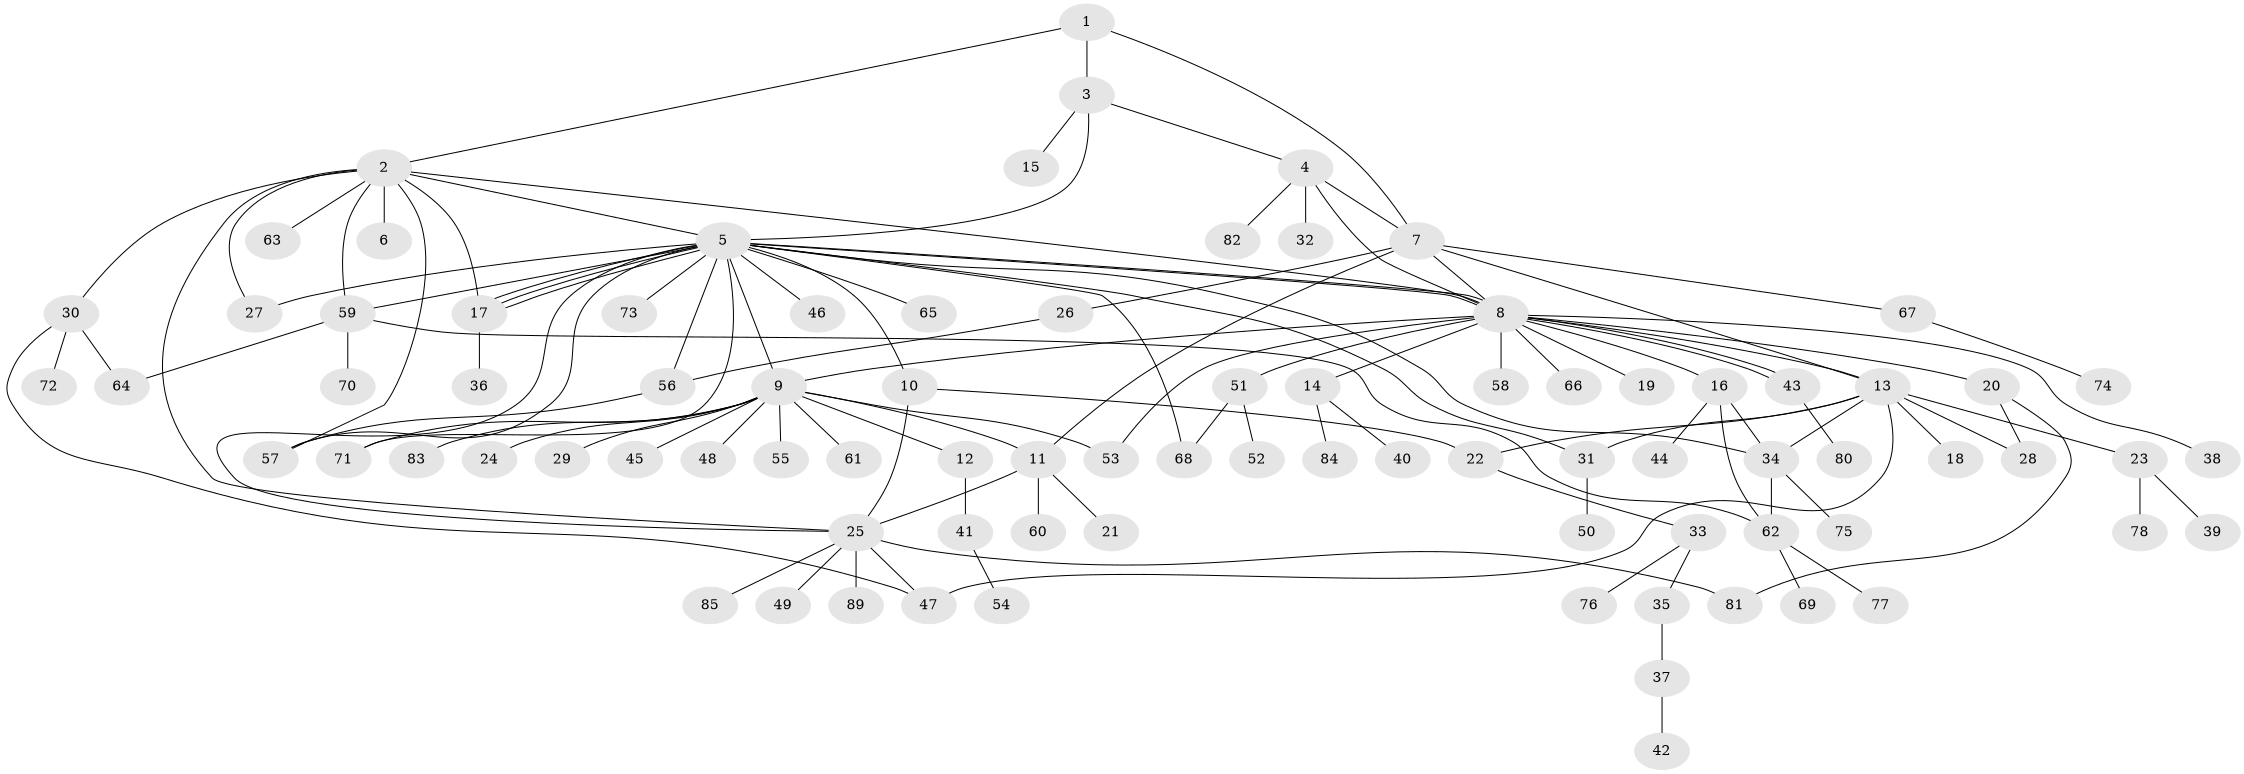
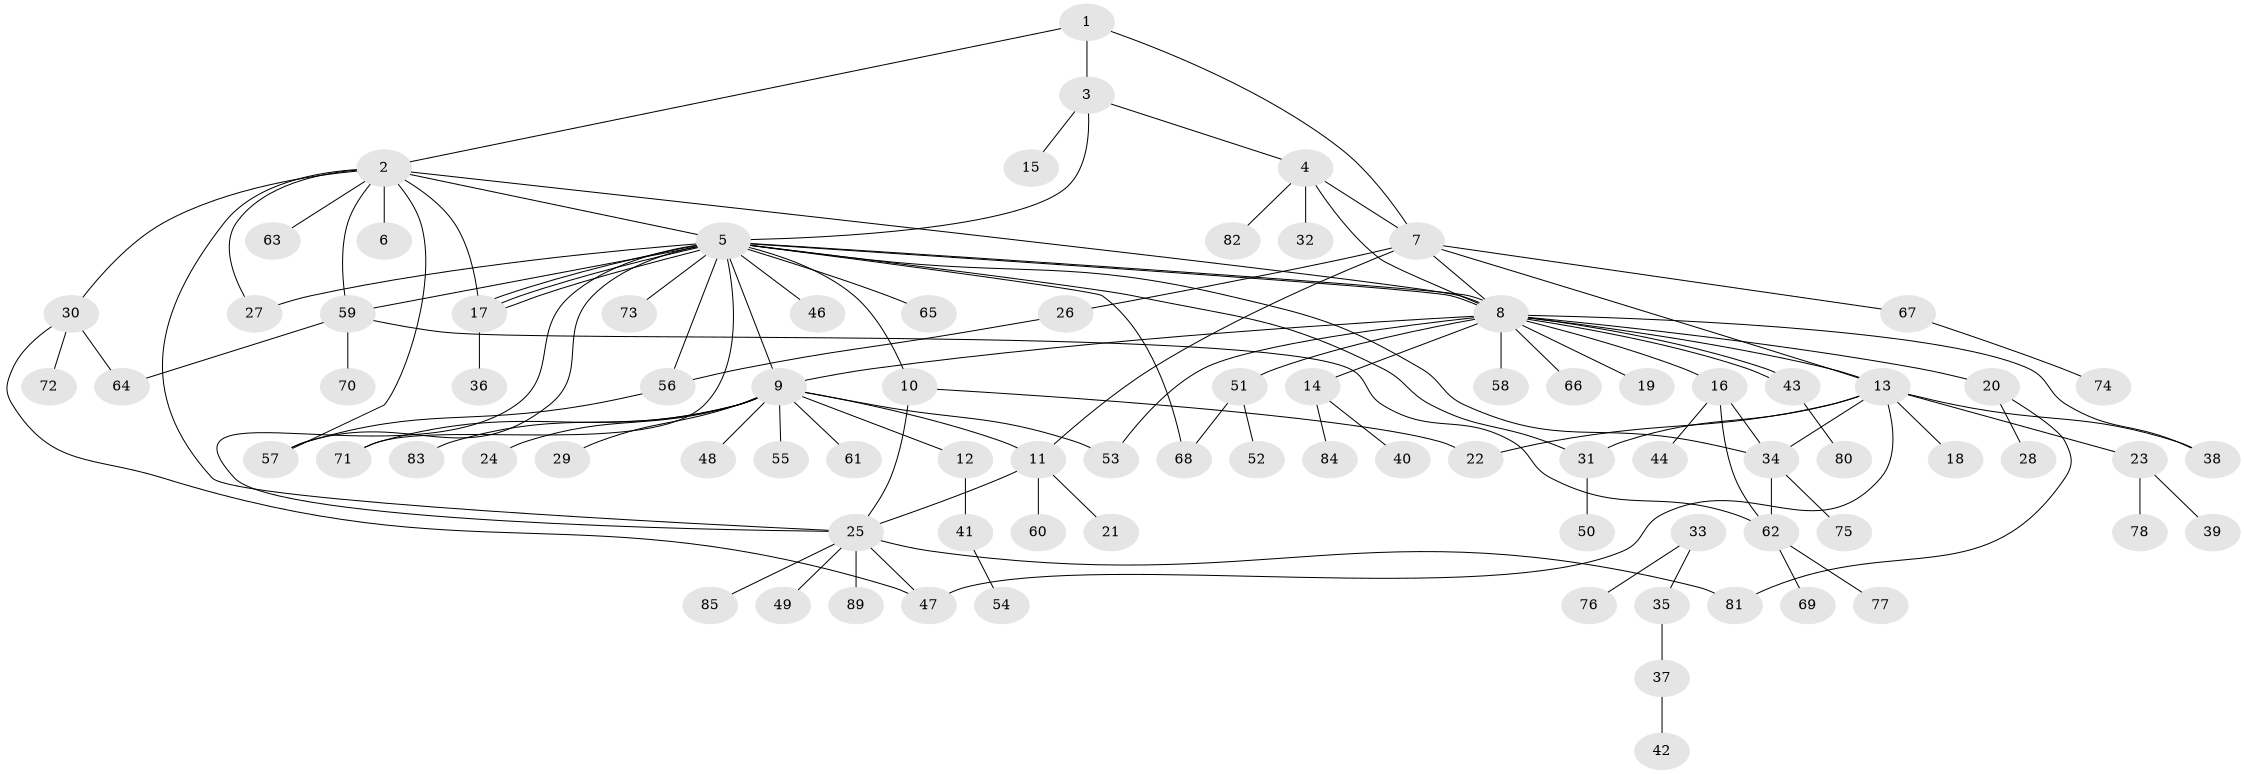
edge "13" -- "28": now "13" -- "38"
node "45": removed
edge "22" -- "33": removed
